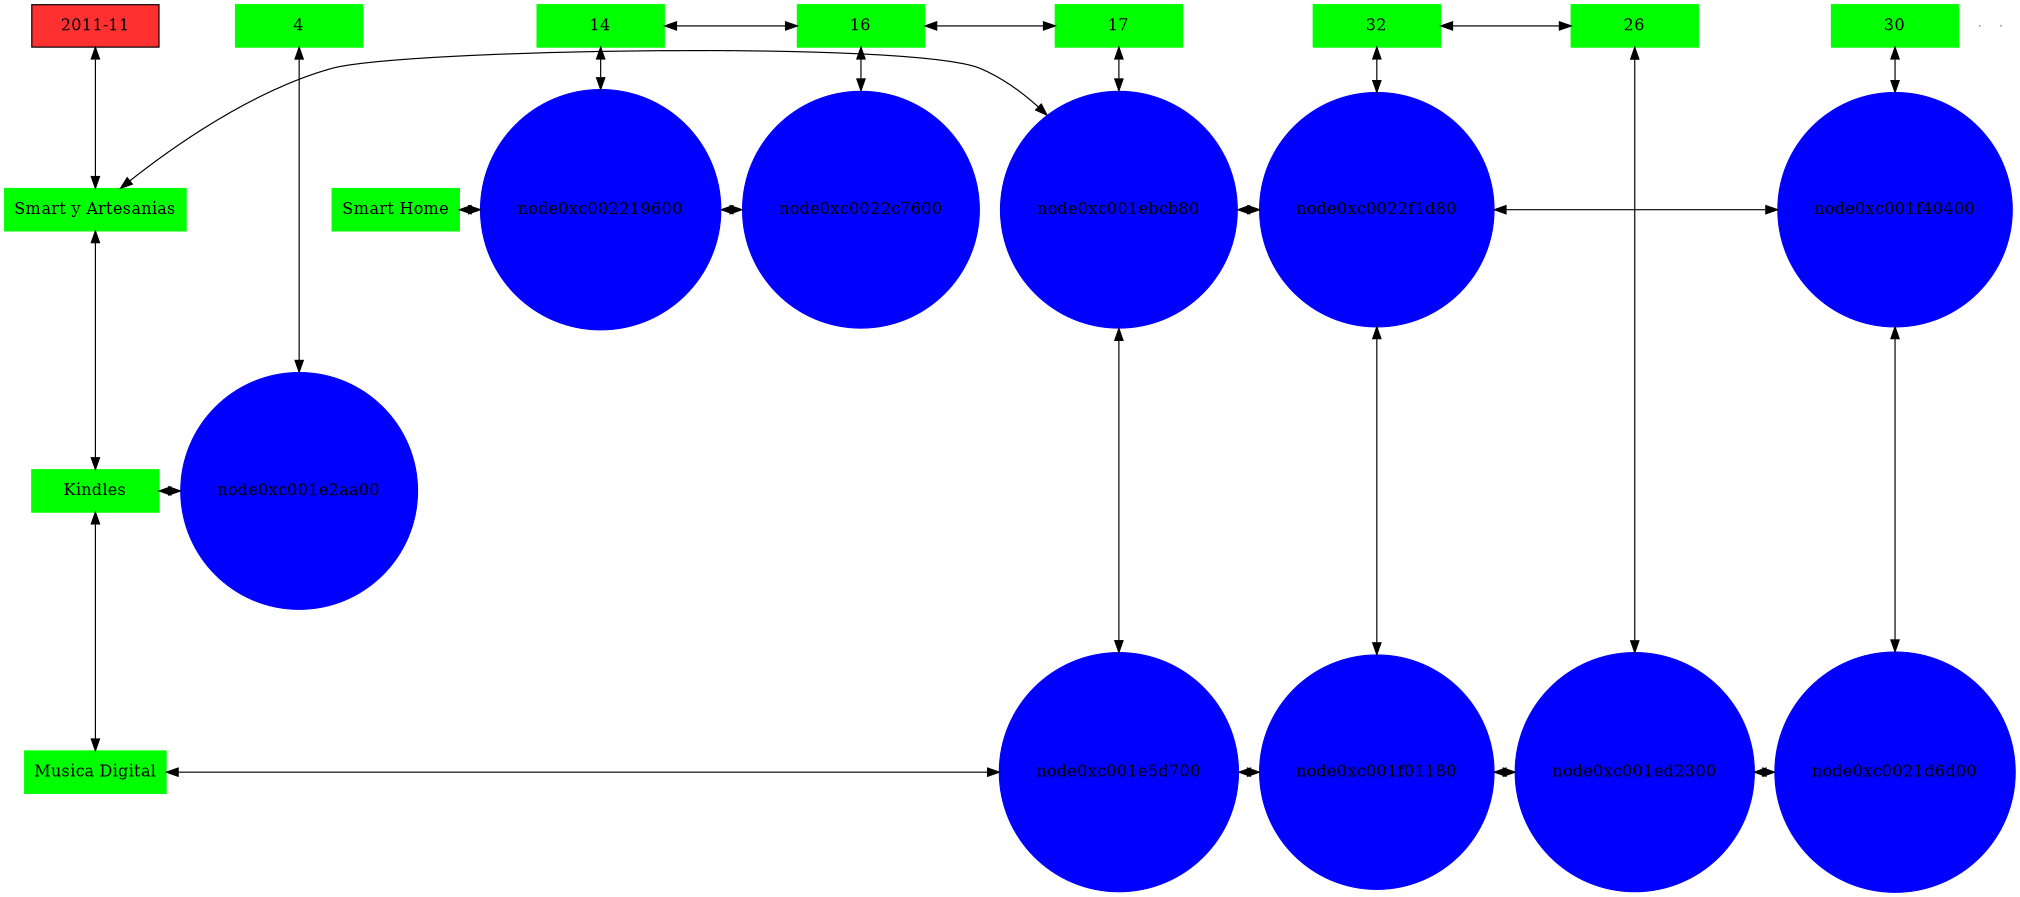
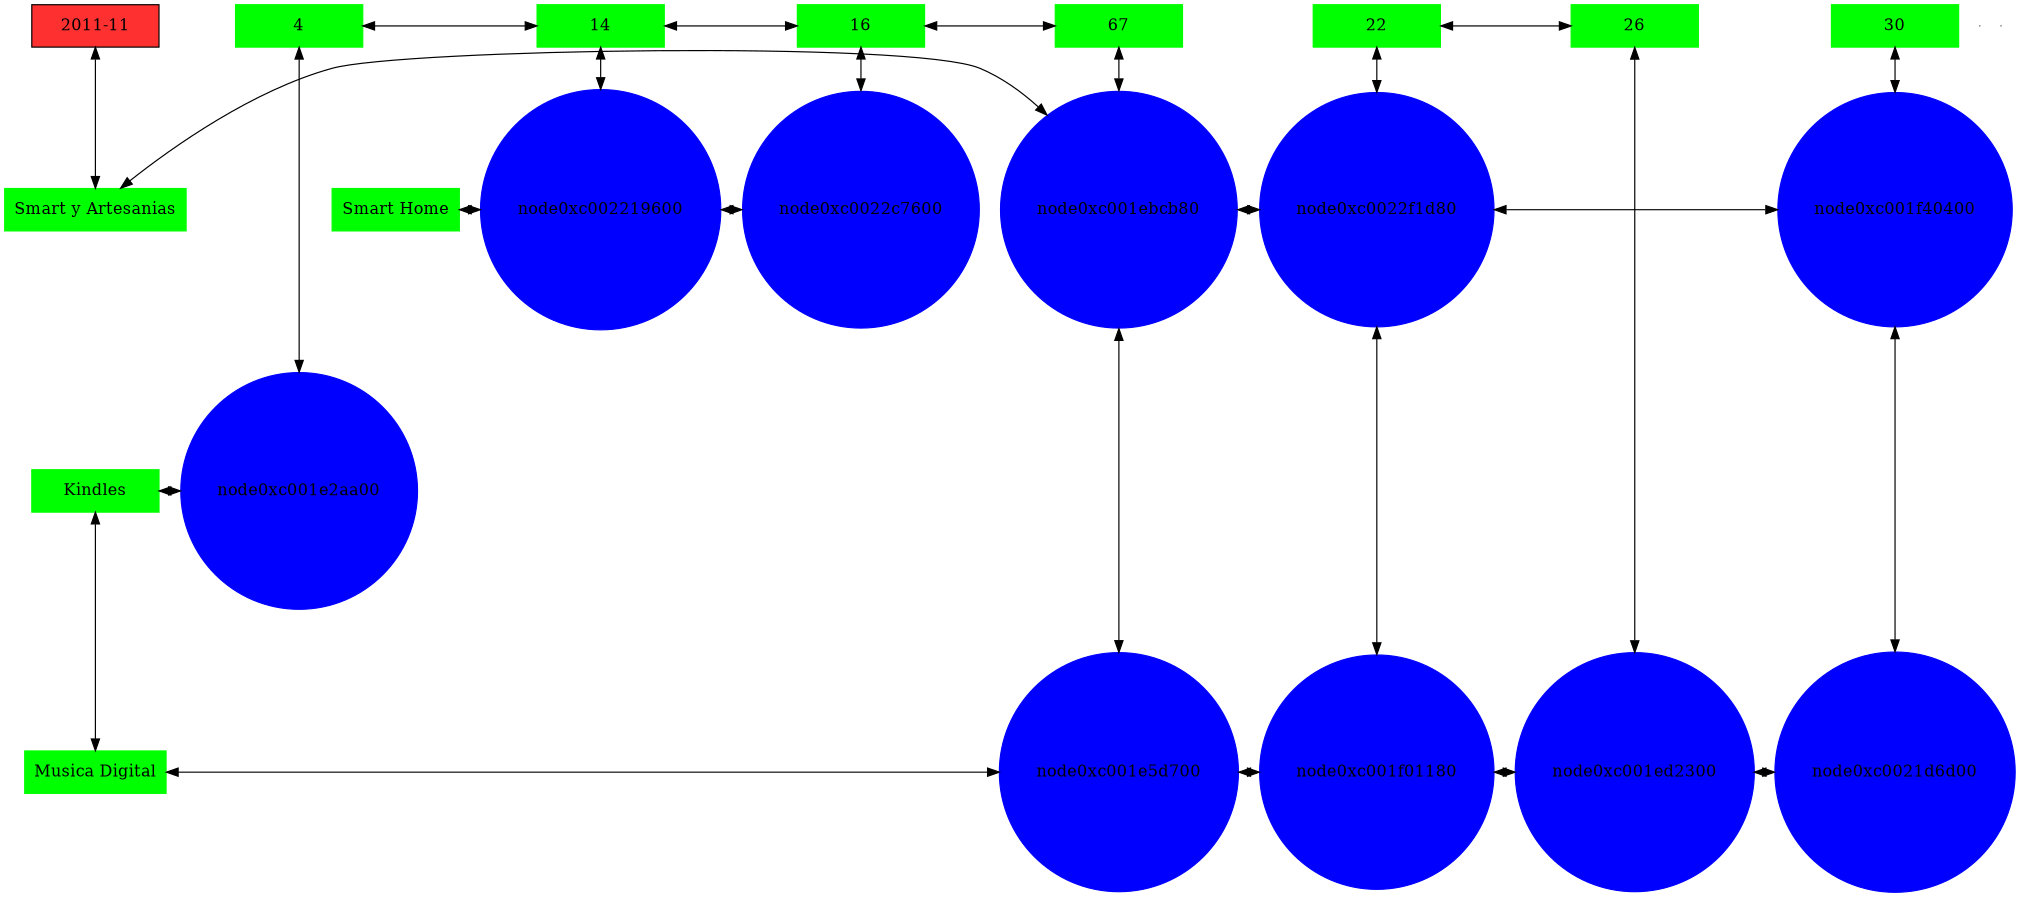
edge "4" -- "14": added
node "17": label "17" -> "67"
node "32": label "32" -> "22"
edge "Smart y Artesanias" -- "Kindles": removed
